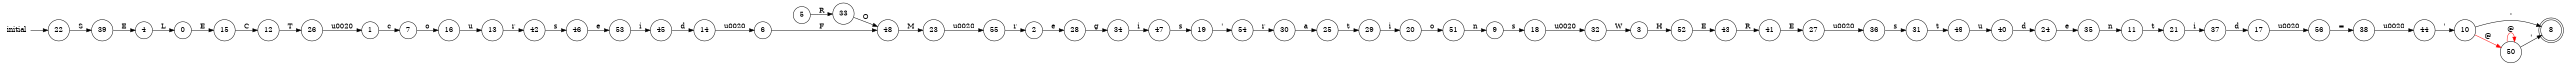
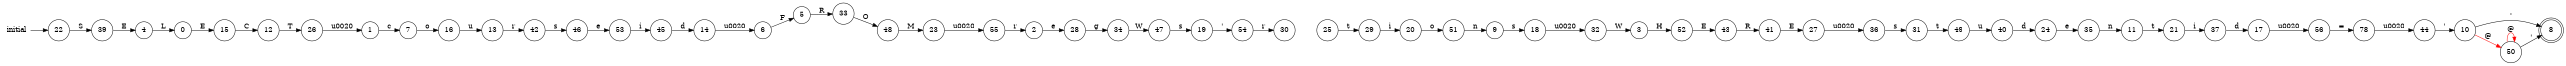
edge "34" -> "47": label "i" -> "W"
edge "6" -> "48": now "6" -> "5"
edge "30" -> "25": removed, label "a"
node "38": label "38" -> "78"
